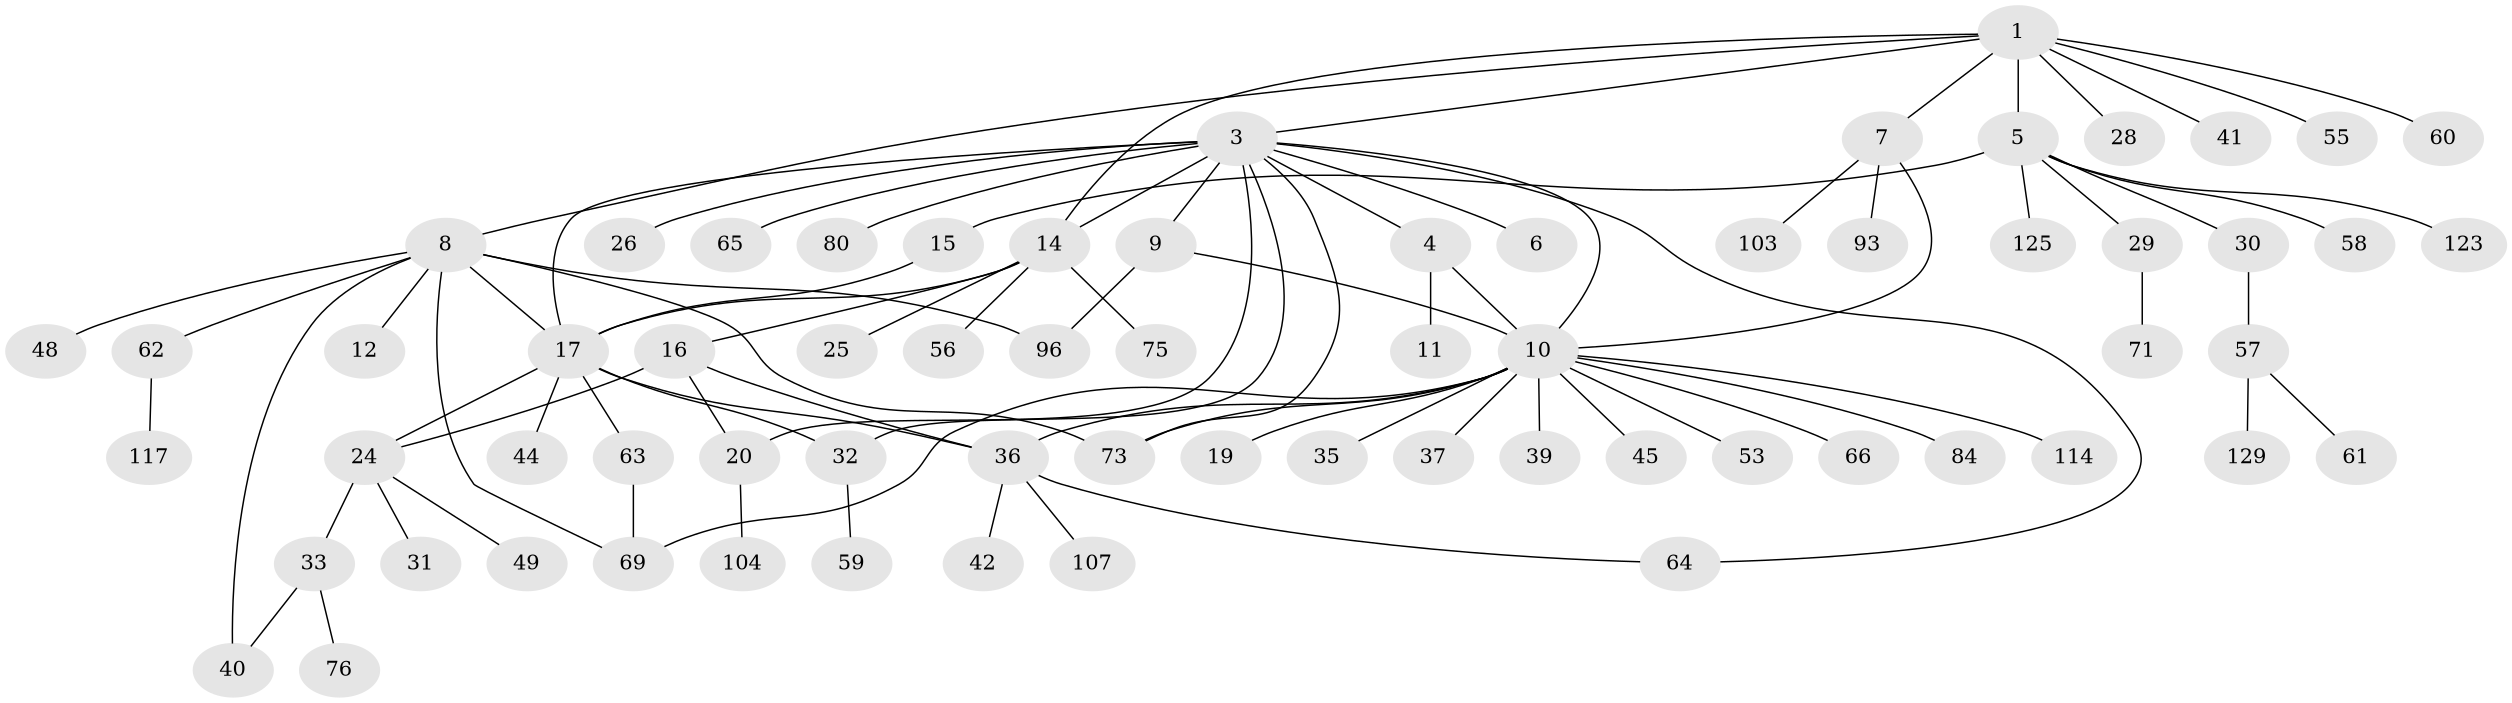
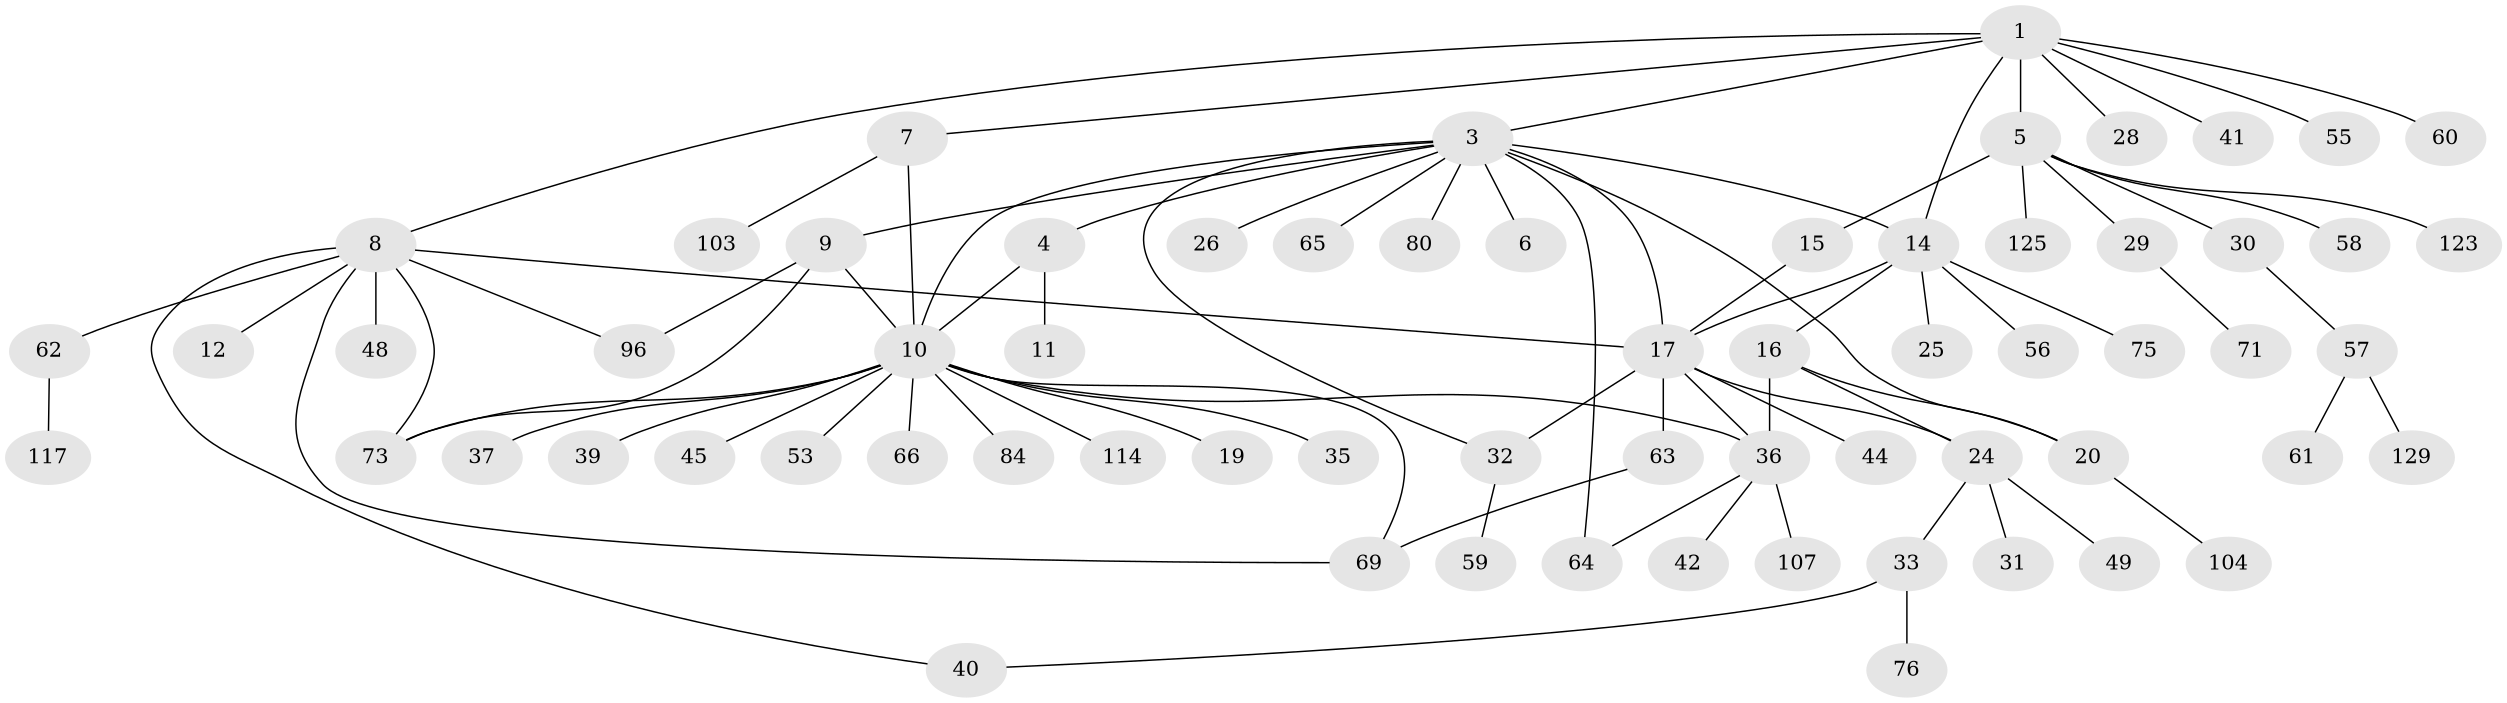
node "93": removed
edge "3" -- "73": now "9" -- "73"
